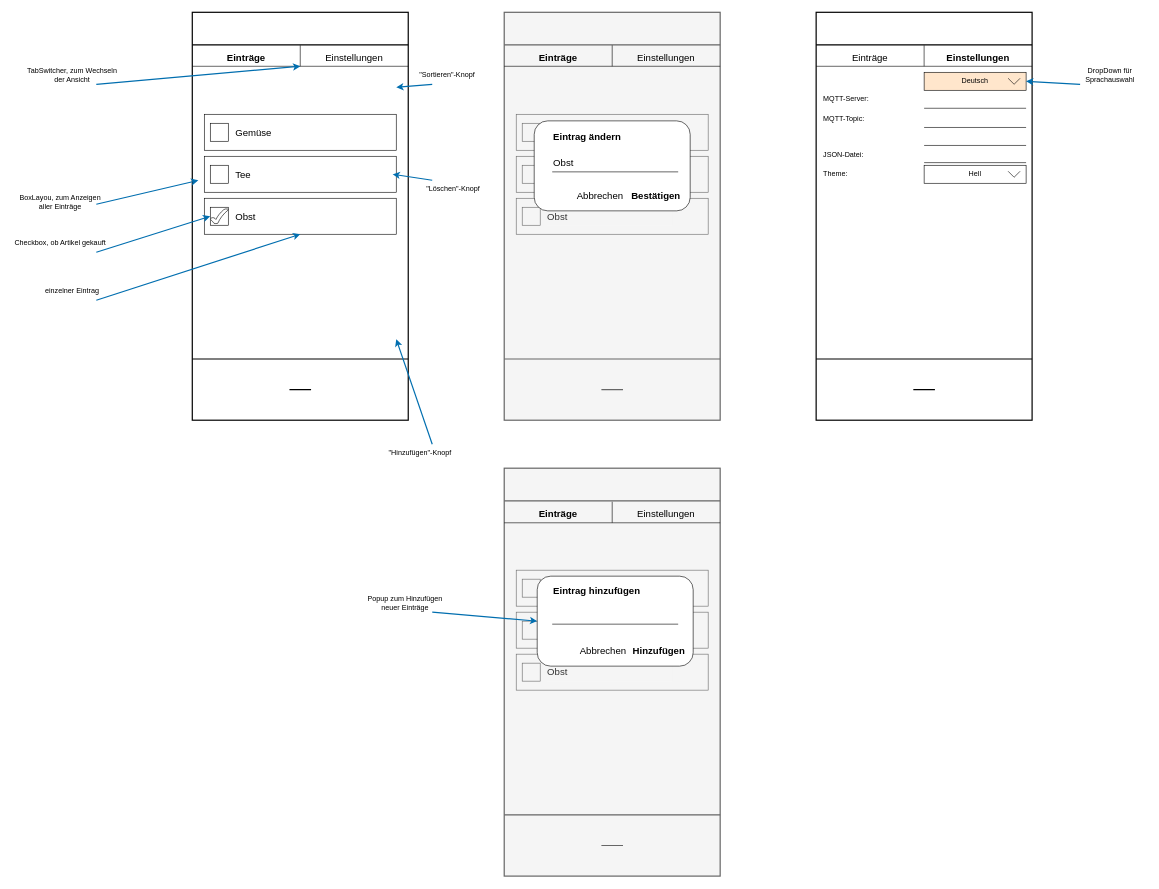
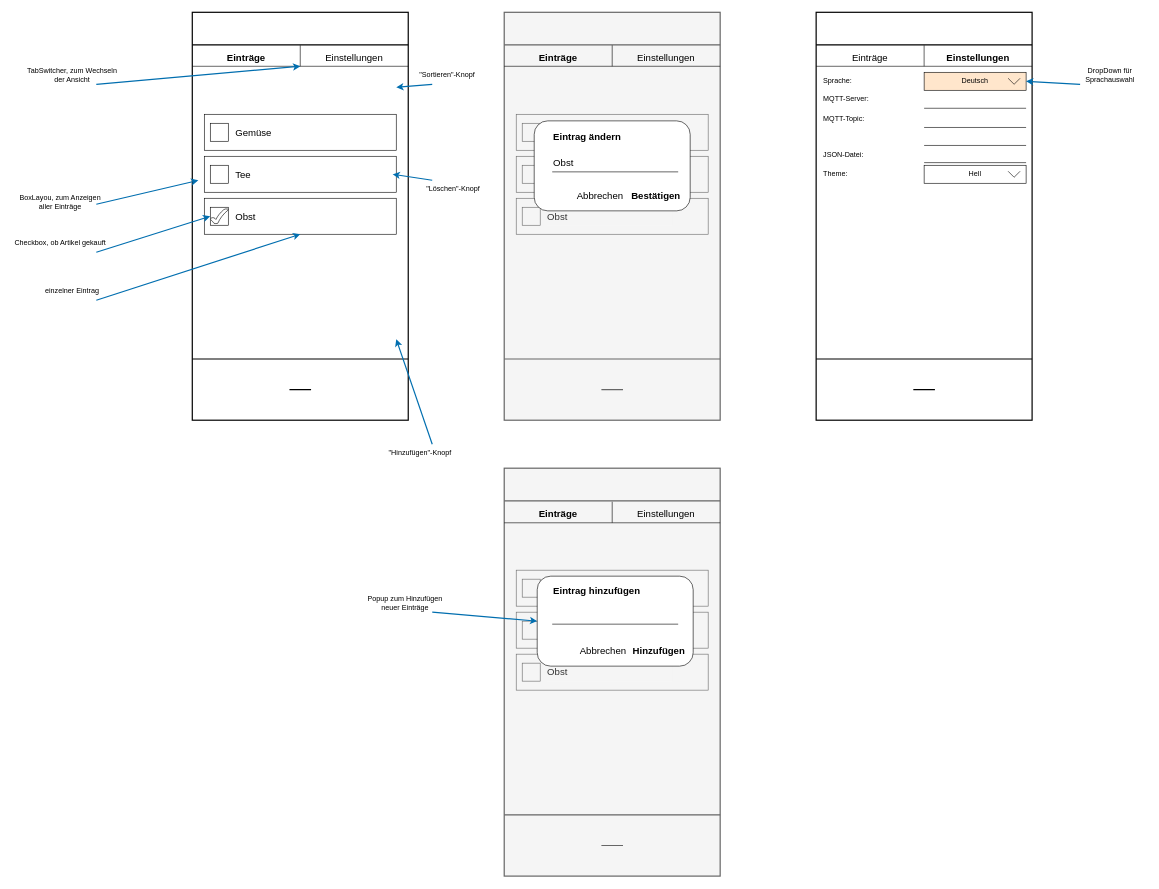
node "Sprache:": added
